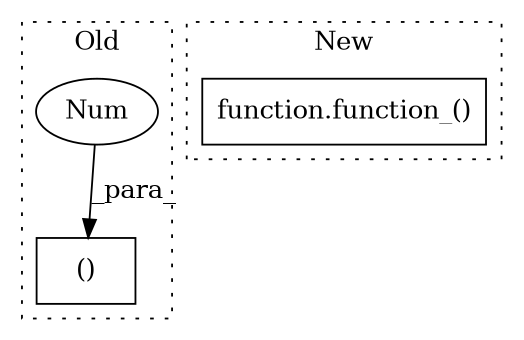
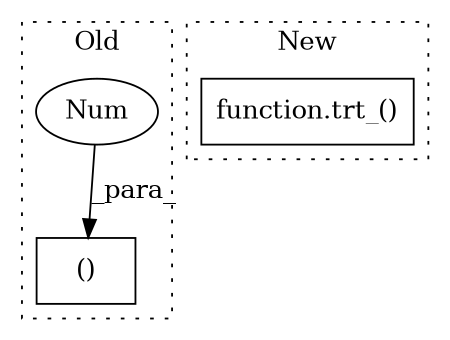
node "function.function_()": label "function.function_()" -> "function.trt_()"
